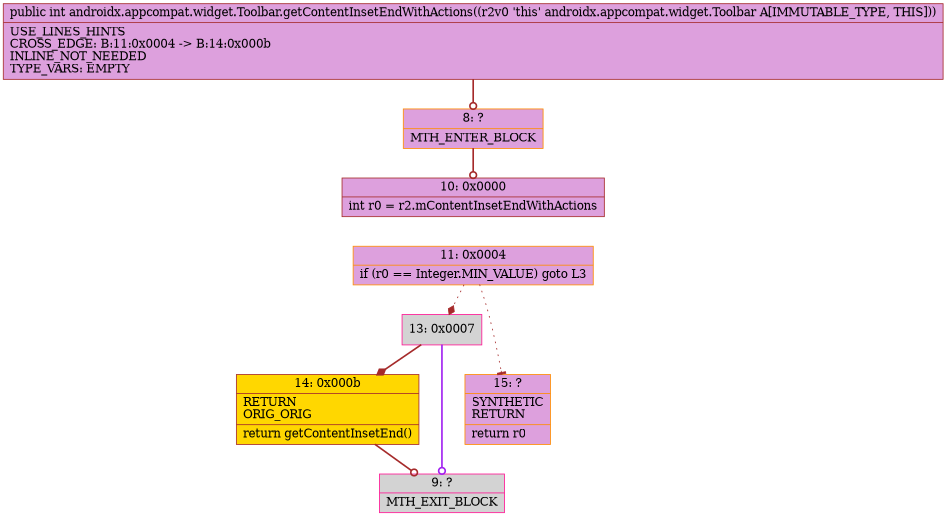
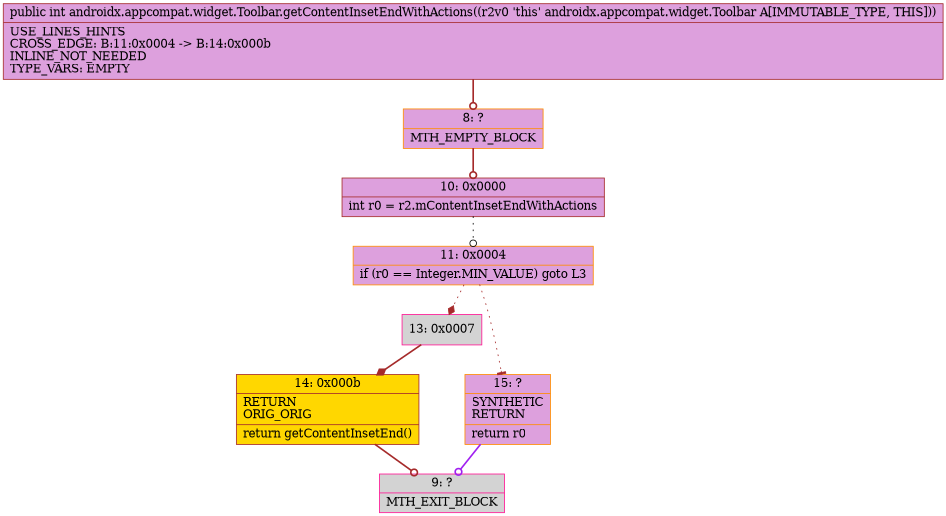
node "8: ?": text "MTH_ENTER_BLOCK" -> "MTH_EMPTY_BLOCK"
edge "10: 0x0000" -> "11: 0x0004": added
edge "13: 0x0007" -> "9: ?": now "15: ?" -> "9: ?"
